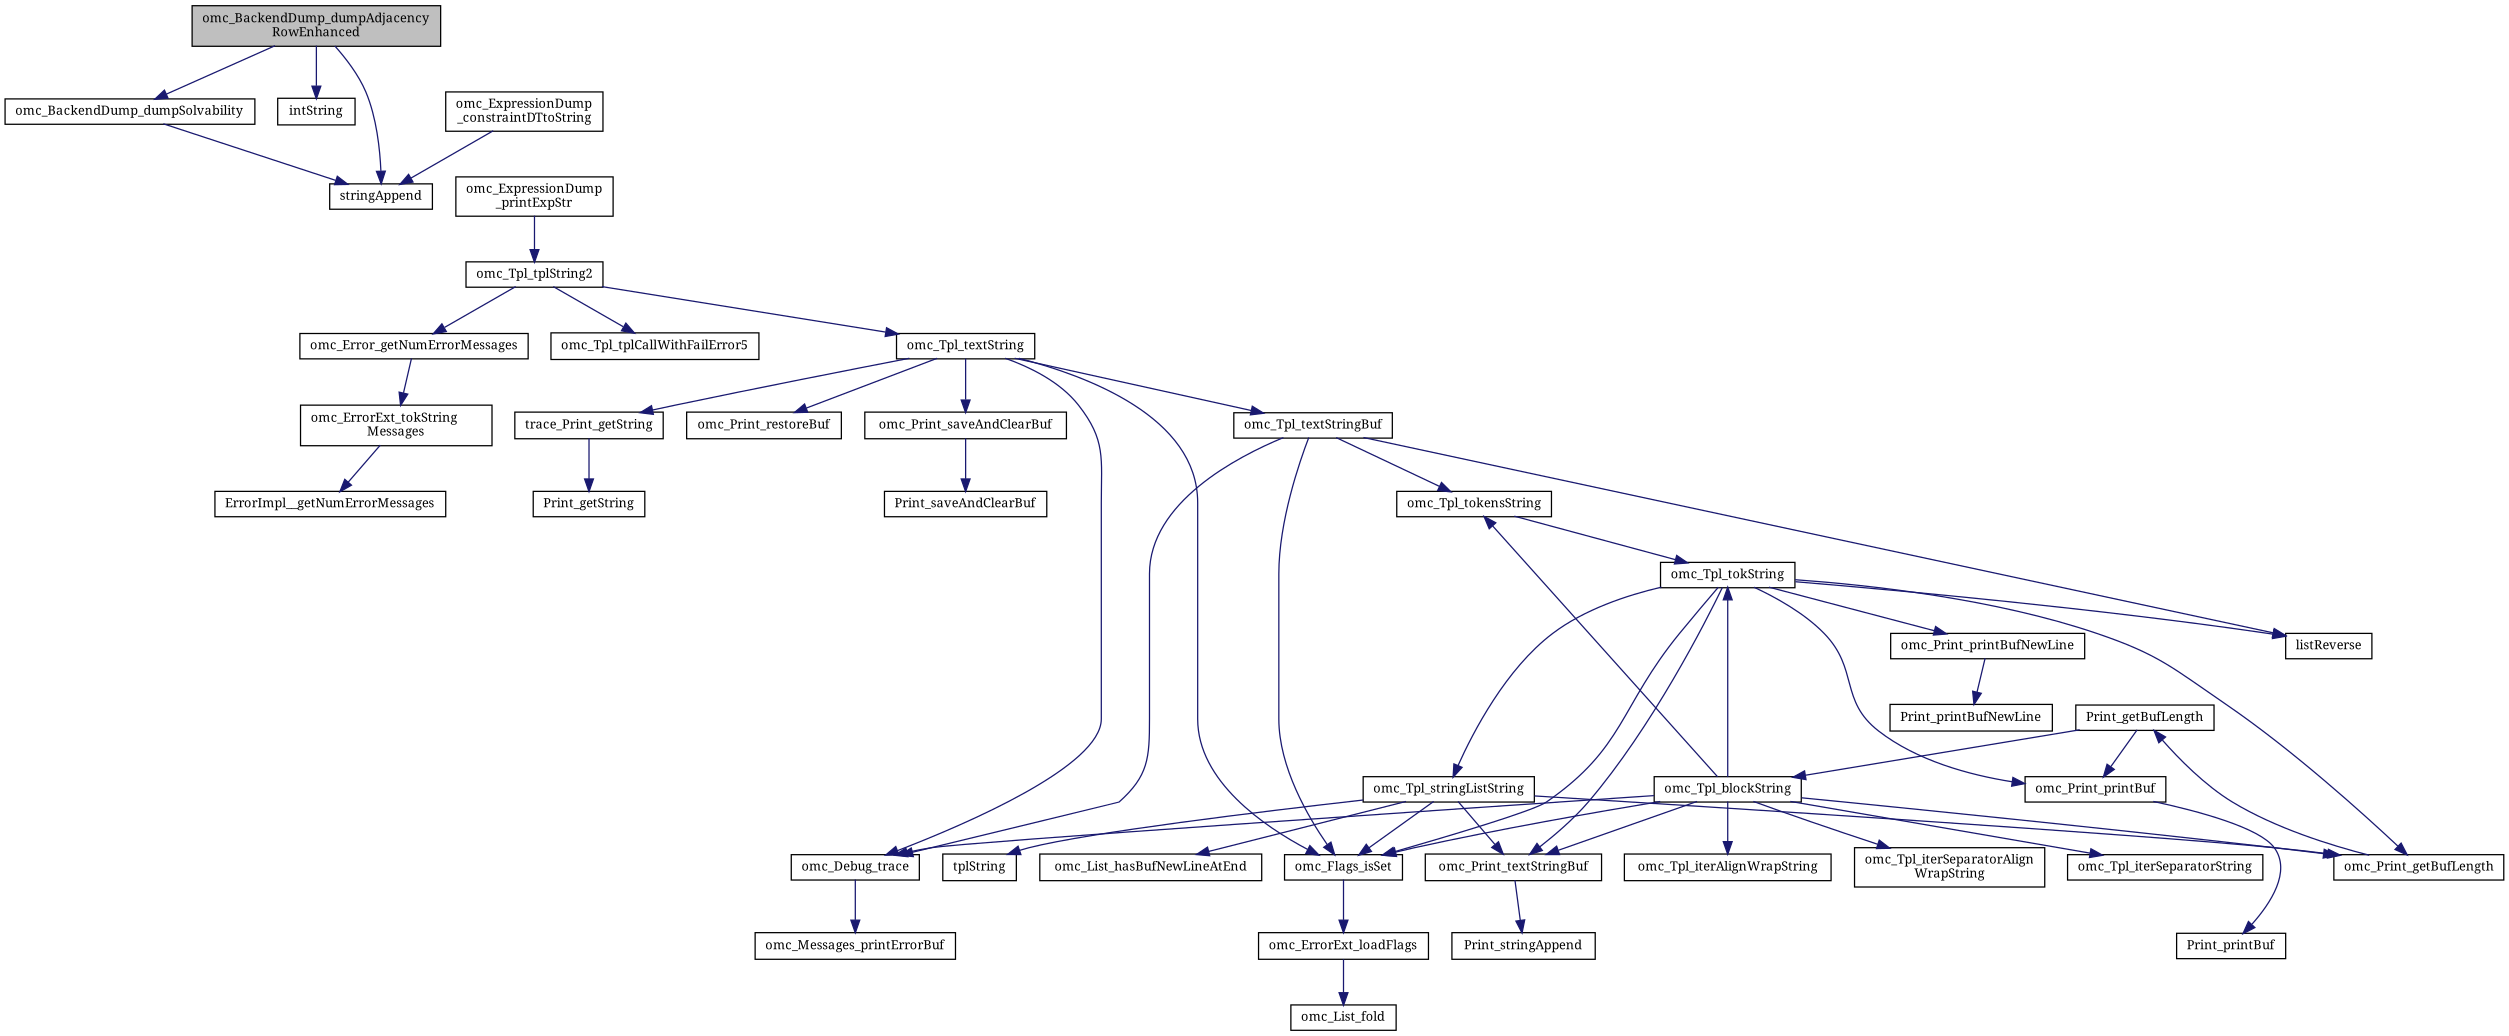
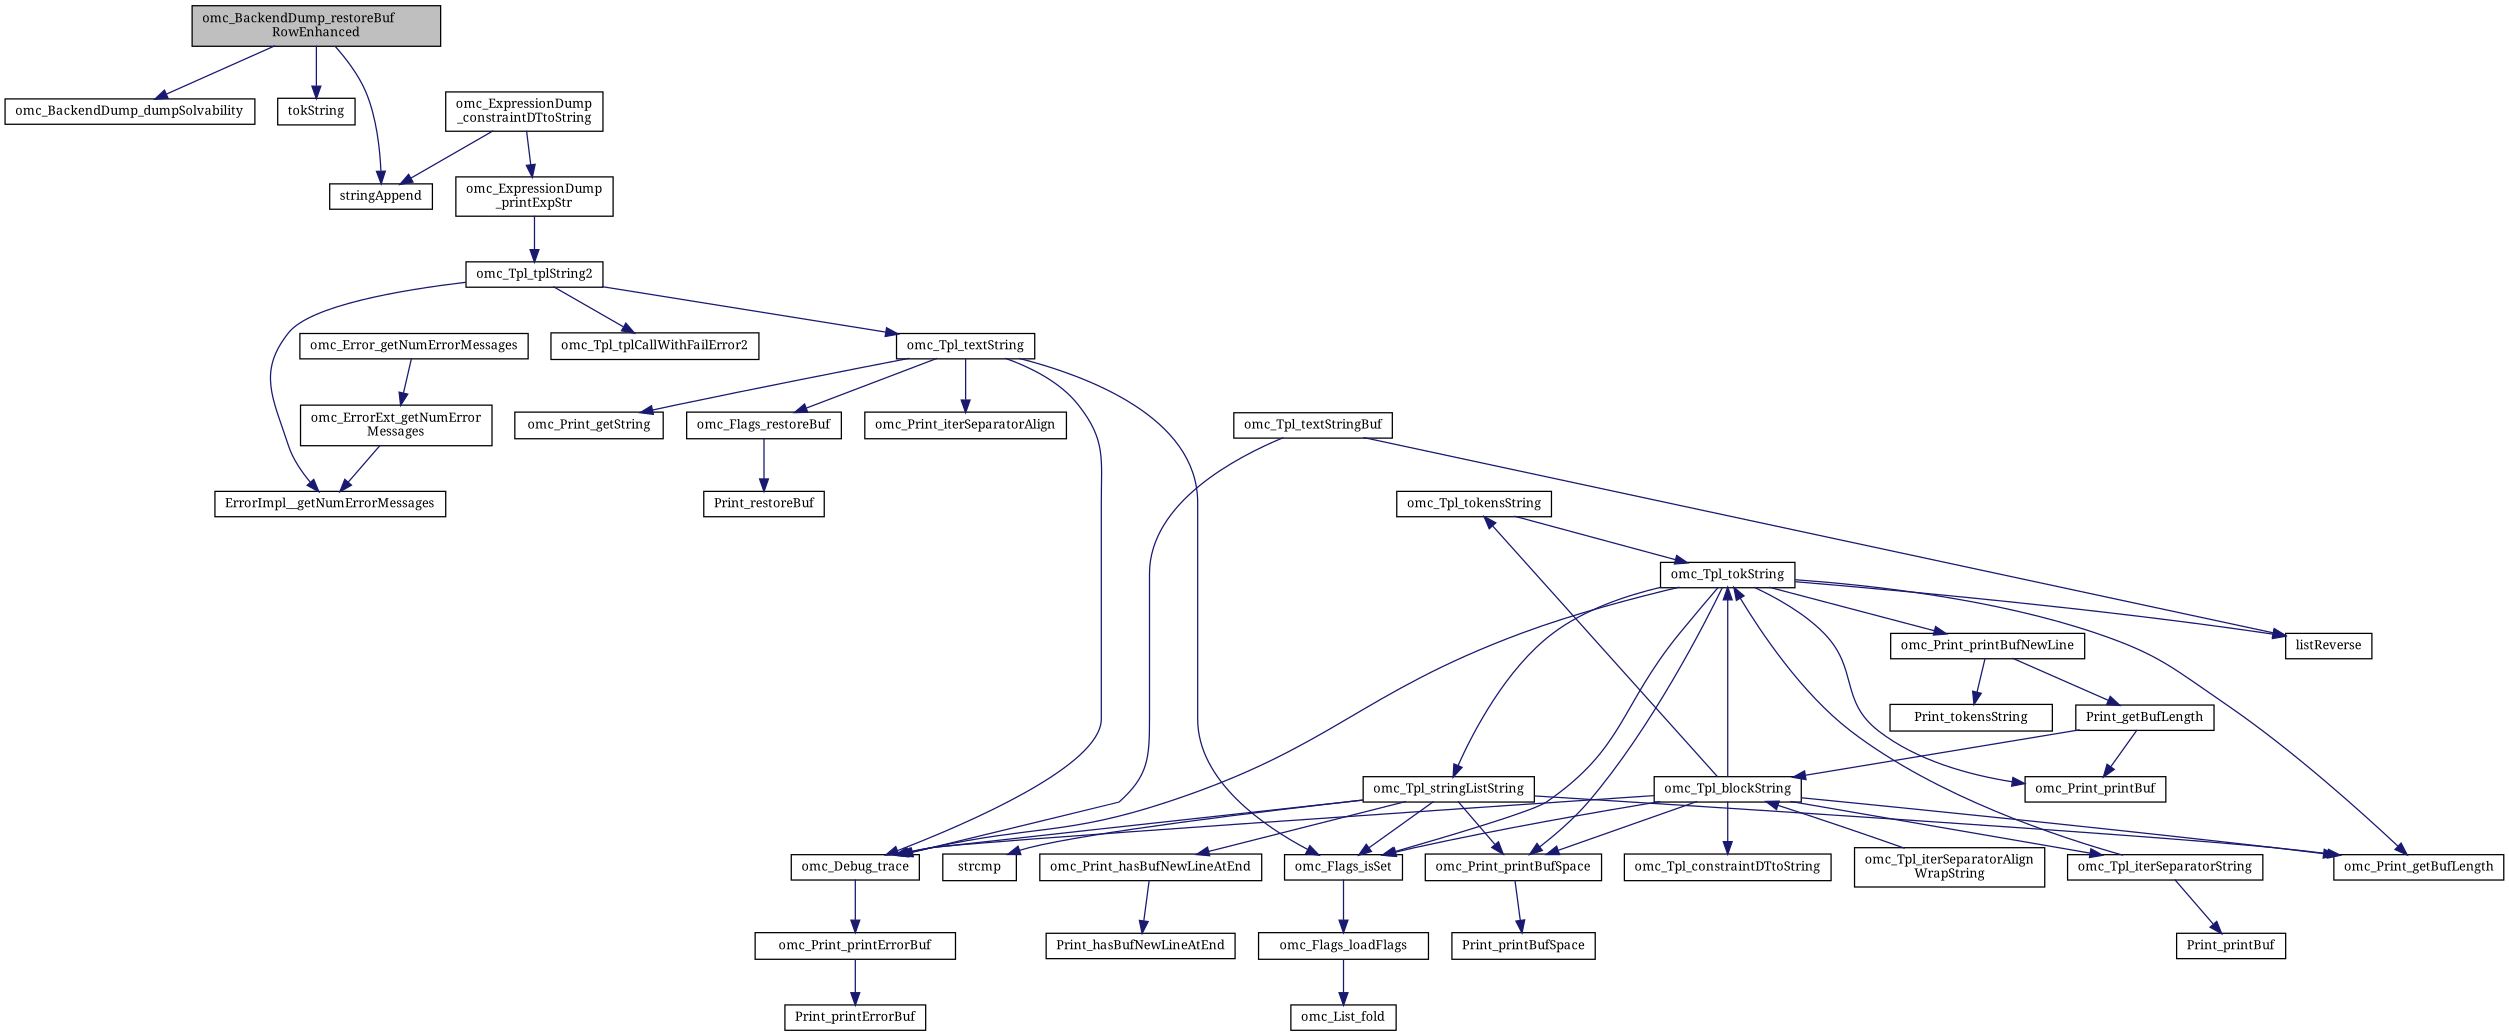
node "omc_BackendDump_dumpAdjacency RowEnhanced": label "omc_BackendDump_dumpAdjacency RowEnhanced" -> "omc_BackendDump_restoreBuf RowEnhanced"
node "intString": label "intString" -> "tokString"
edge "omc_ExpressionDump _constraintDTtoString" -> "omc_ExpressionDump _printExpStr": added
edge "omc_BackendDump_dumpSolvability" -> "stringAppend": removed
edge "omc_Tpl_tplString2" -> "omc_Error_getNumErrorMessages": now "omc_Tpl_tplString2" -> "ErrorImpl__getNumErrorMessages"
node "omc_Tpl_tplCallWithFailError5": label "omc_Tpl_tplCallWithFailError5" -> "omc_Tpl_tplCallWithFailError2"
edge "omc_Tpl_textString" -> "omc_Tpl_textStringBuf": removed
node "omc_ErrorExt_tokString Messages": label "omc_ErrorExt_tokString Messages" -> "omc_ErrorExt_getNumError Messages"
node "trace_Print_getString": label "trace_Print_getString" -> "omc_Print_getString"
node "omc_Print_restoreBuf": label "omc_Print_restoreBuf" -> "omc_Flags_restoreBuf"
node "omc_Print_saveAndClearBuf": label "omc_Print_saveAndClearBuf" -> "omc_Print_iterSeparatorAlign"
edge "omc_Tpl_textStringBuf" -> "omc_Tpl_tokensString": removed
node "Print_getString": removed
node "Print_restoreBuf": added
node "Print_saveAndClearBuf": removed
edge "omc_Tpl_textStringBuf" -> "omc_Flags_isSet": removed
node "Print_printBufNewLine": label "Print_printBufNewLine" -> "Print_tokensString"
edge "omc_Tpl_tokString" -> "omc_Debug_trace": added
edge "omc_Tpl_iterSeparatorString" -> "omc_Tpl_tokString": added
edge "omc_Print_getBufLength" -> "Print_getBufLength": now "omc_Print_printBufNewLine" -> "Print_getBufLength"
edge "omc_Tpl_blockString" -> "omc_Tpl_iterSeparatorAlign WrapString": reversed
edge "omc_Tpl_stringListString" -> "omc_Debug_trace": added
edge "omc_Print_printBuf" -> "Print_printBuf": now "omc_Tpl_iterSeparatorString" -> "Print_printBuf"
node "tplString": label "tplString" -> "strcmp"
node "omc_List_hasBufNewLineAtEnd": label "omc_List_hasBufNewLineAtEnd" -> "omc_Print_hasBufNewLineAtEnd"
node "omc_Print_textStringBuf": label "omc_Print_textStringBuf" -> "omc_Print_printBufSpace"
node "omc_Tpl_iterAlignWrapString": label "omc_Tpl_iterAlignWrapString" -> "omc_Tpl_constraintDTtoString"
node "omc_Messages_printErrorBuf": label "omc_Messages_printErrorBuf" -> "omc_Print_printErrorBuf"
node "Print_hasBufNewLineAtEnd": added
node "omc_ErrorExt_loadFlags": label "omc_ErrorExt_loadFlags" -> "omc_Flags_loadFlags"
node "Print_stringAppend": label "Print_stringAppend" -> "Print_printBufSpace"
node "Print_printErrorBuf": added
